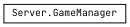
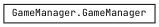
node "Server.GameManager": label "Server.GameManager" -> "GameManager.GameManager"
